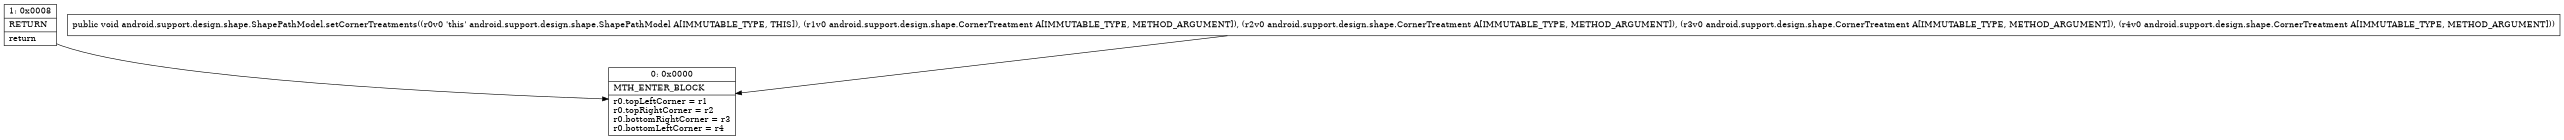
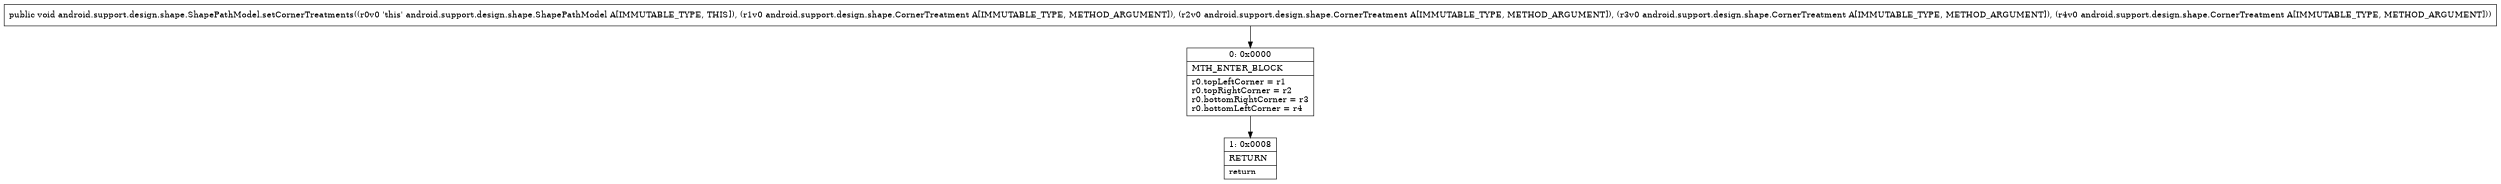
edge "1: 0x0008" -> "0: 0x0000": reversed
